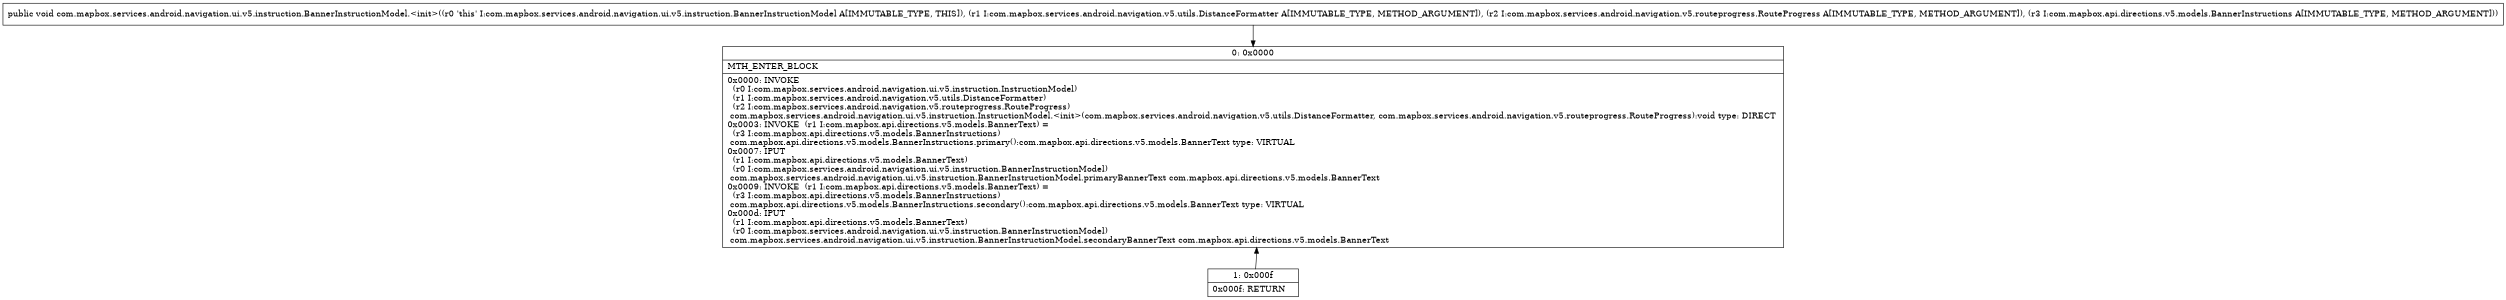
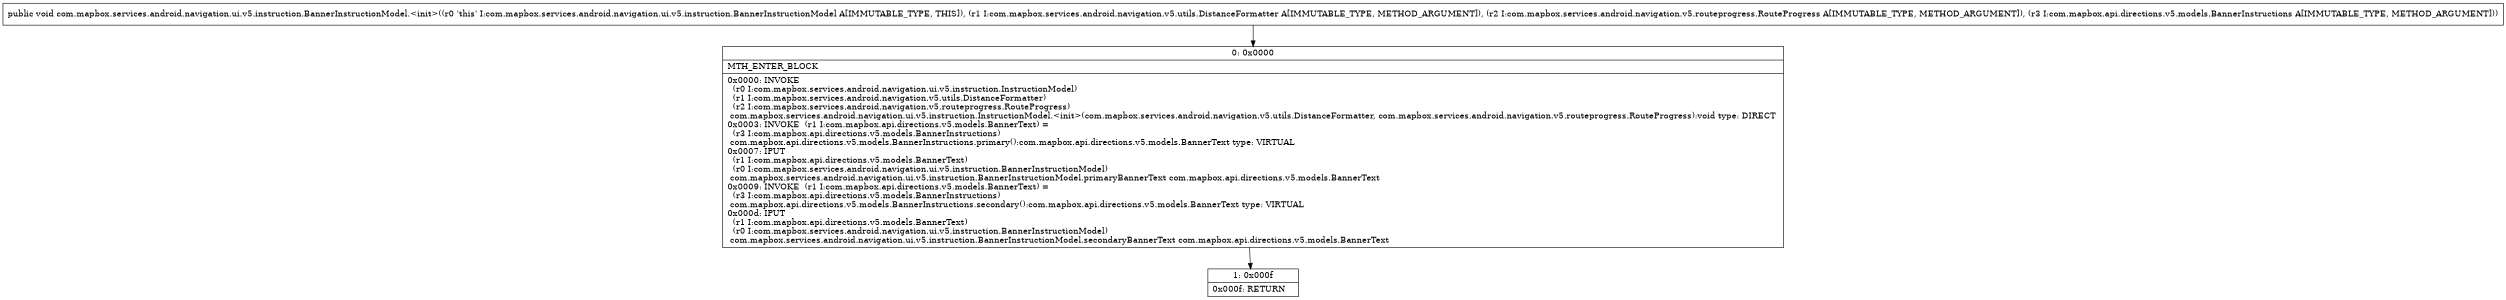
edge "1: 0x000f" -> "0: 0x0000": reversed
